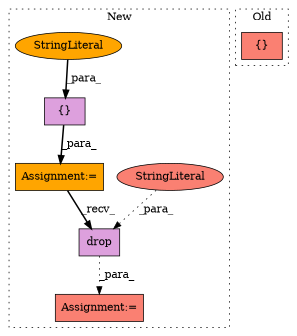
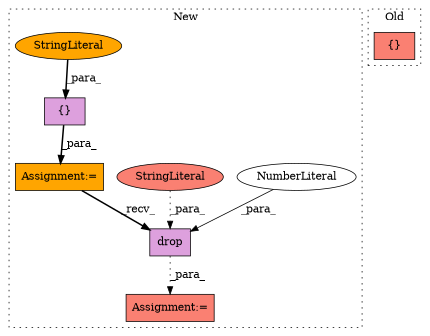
node "NumberLiteral": added
